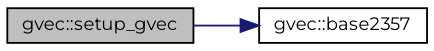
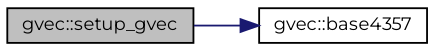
node "gvec::base2357": label "gvec::base2357" -> "gvec::base4357"
